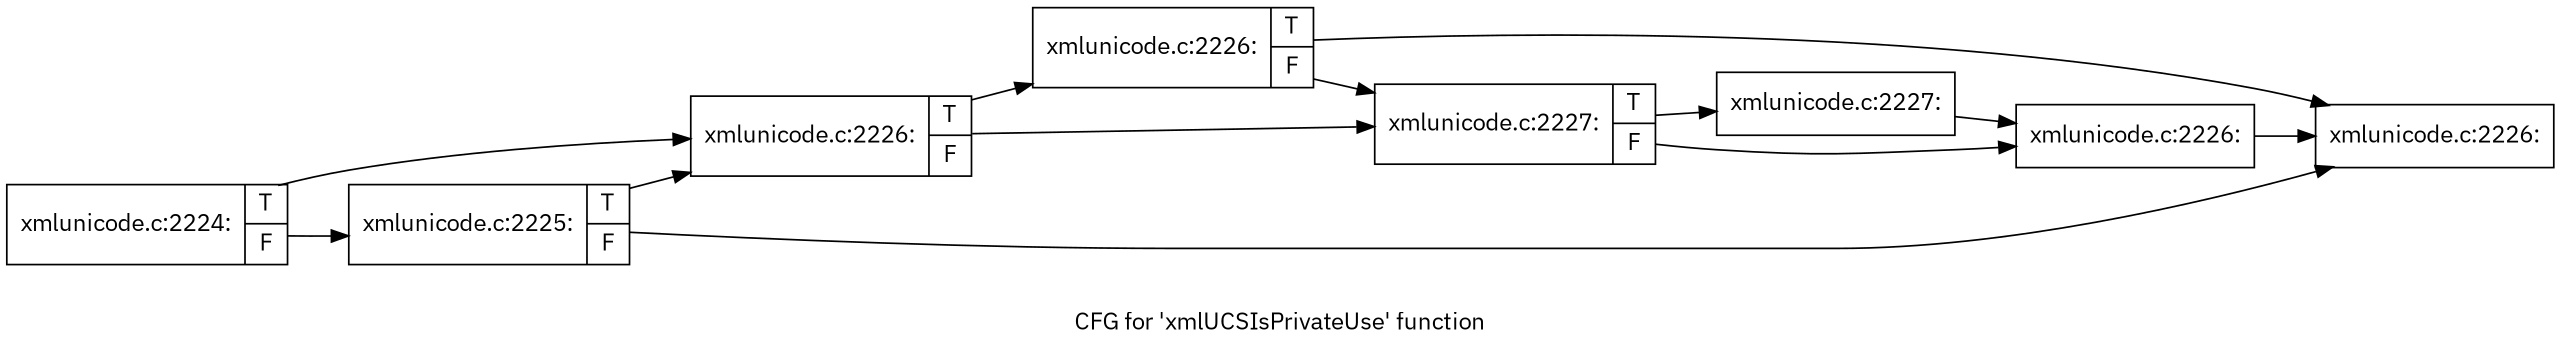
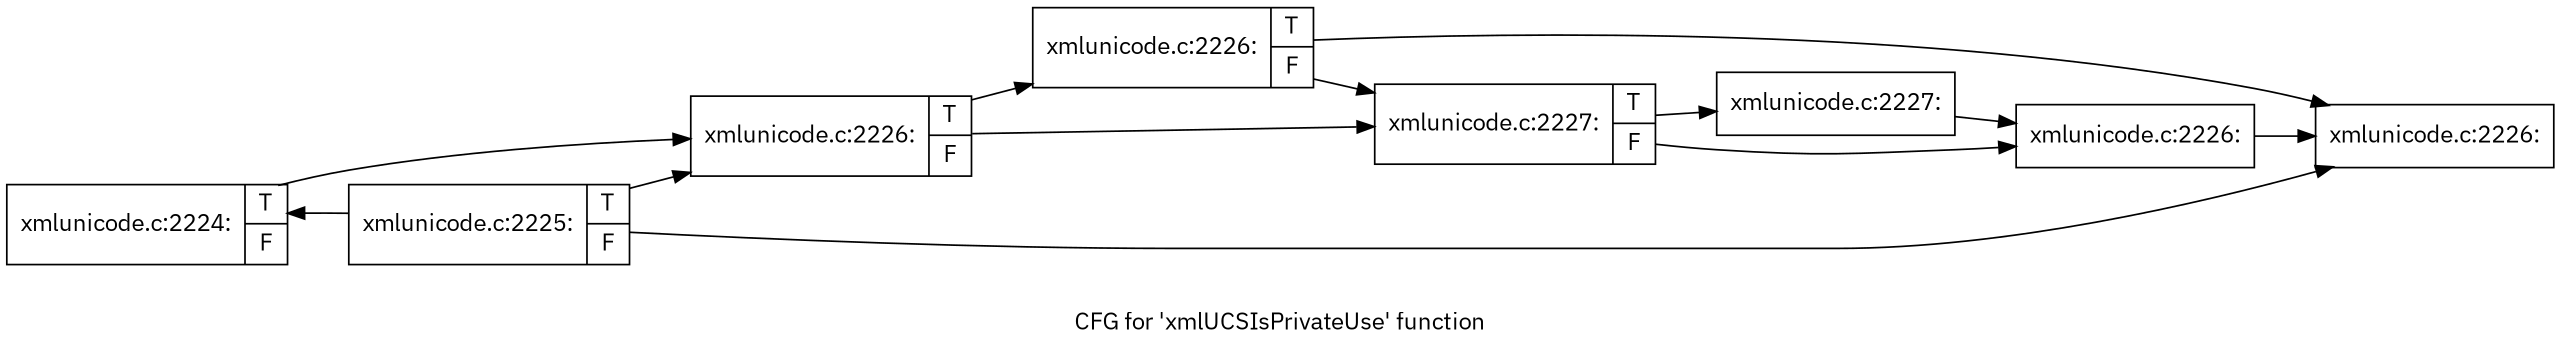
edge "xmlunicode.c:2224:" -> "xmlunicode.c:2225:": reversed
